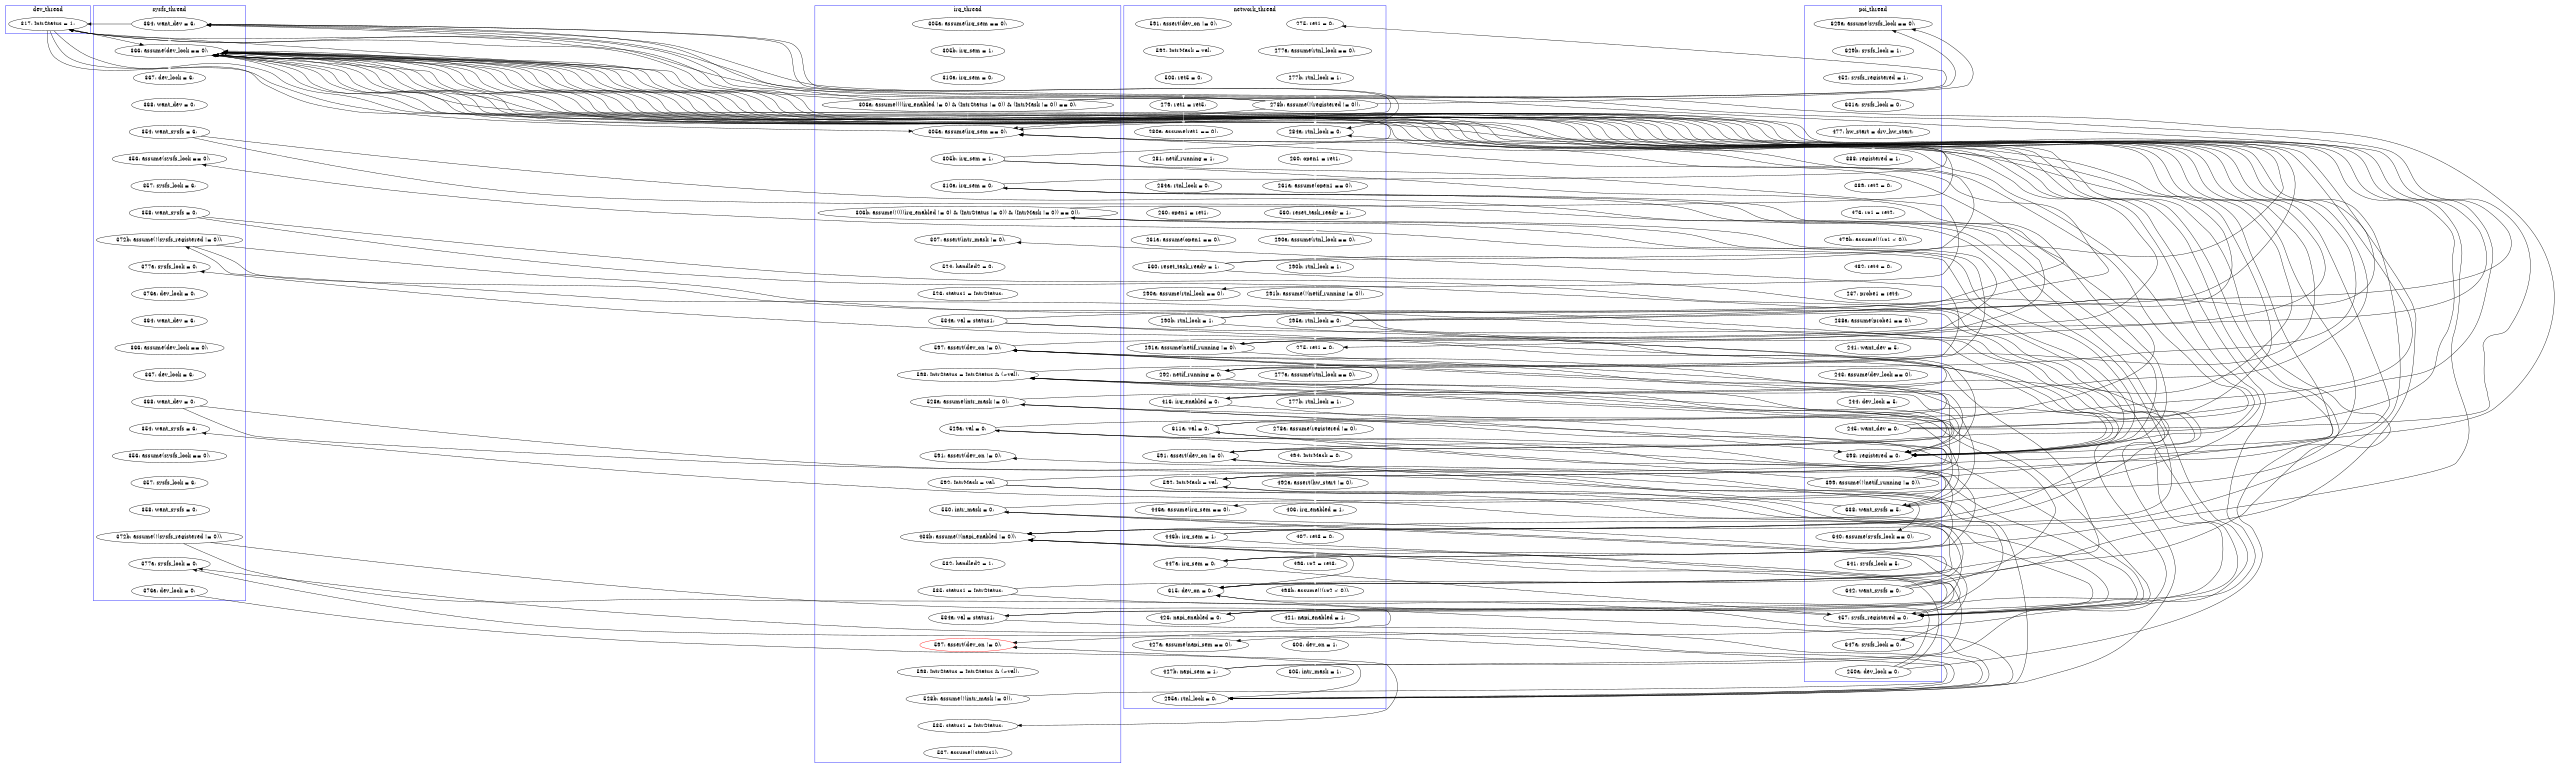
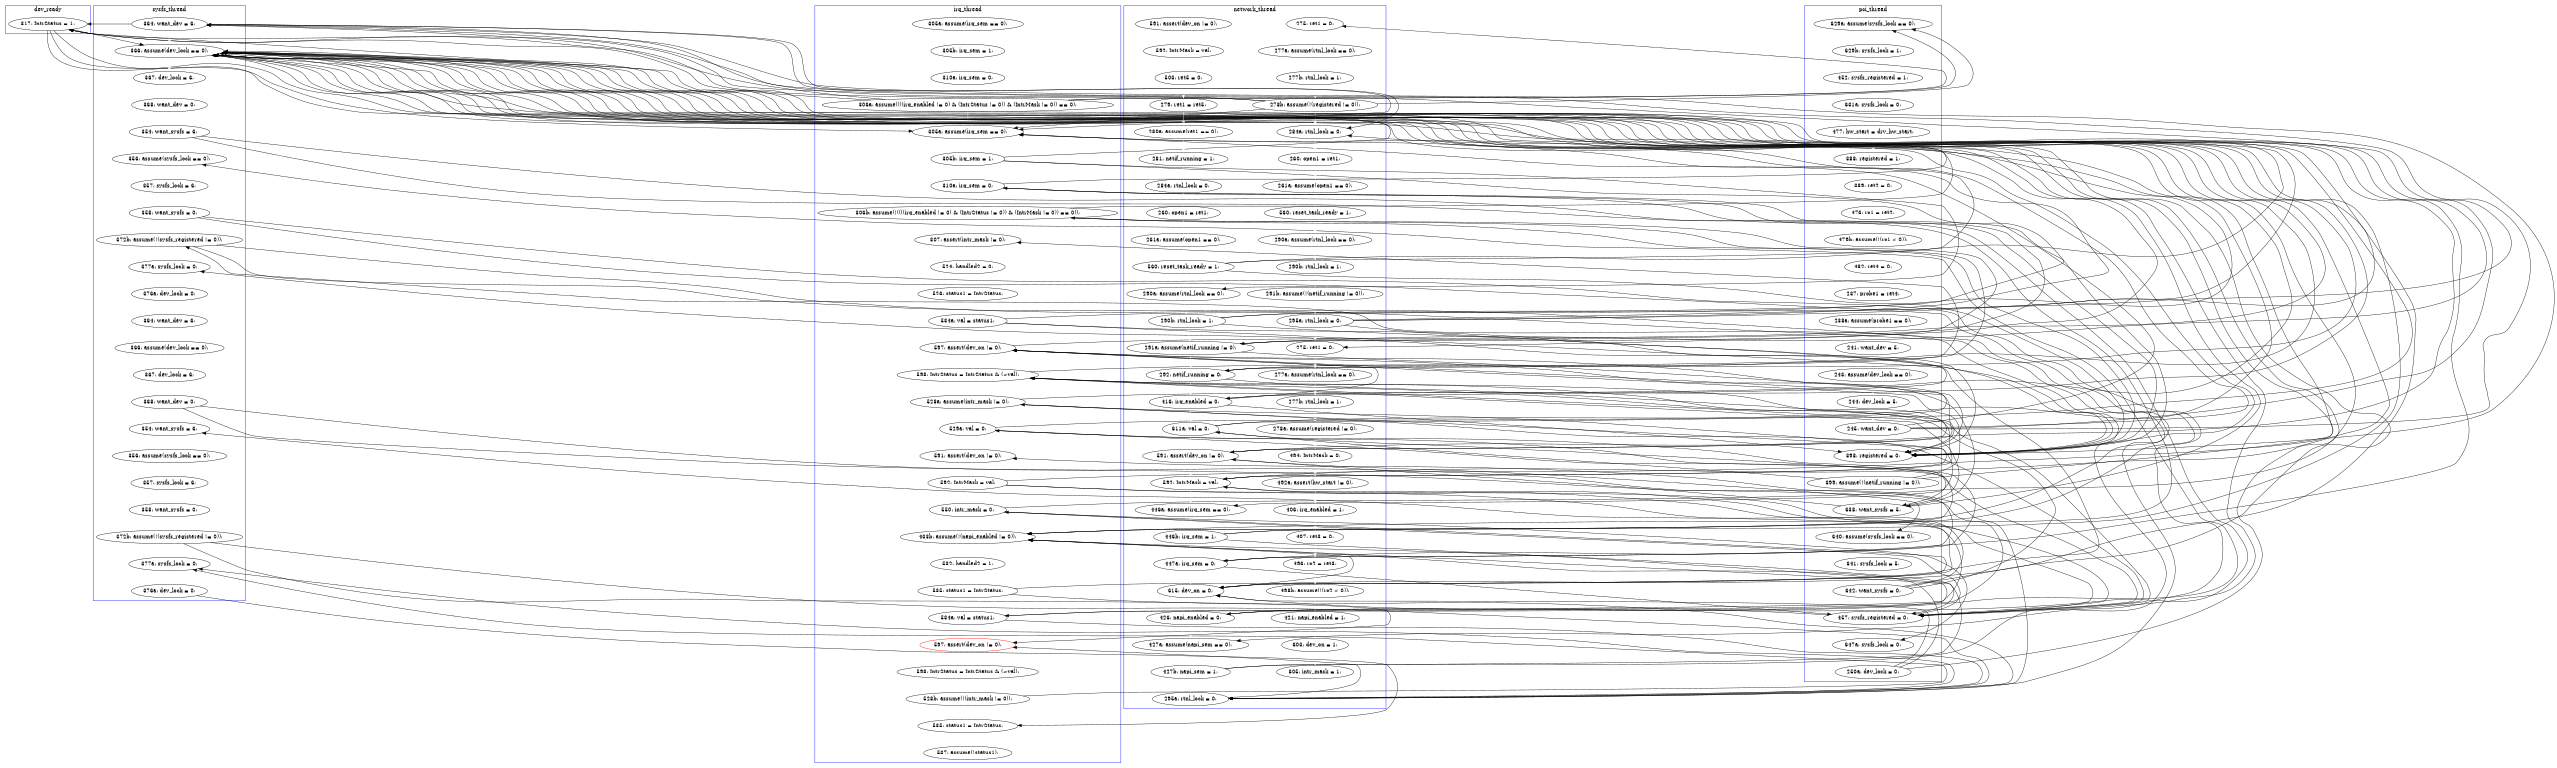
cluster "dev_thread": label "dev_thread" -> "dev_ready"
